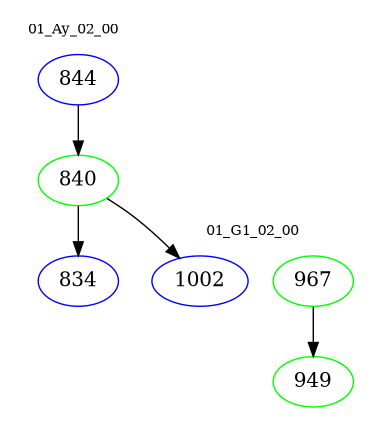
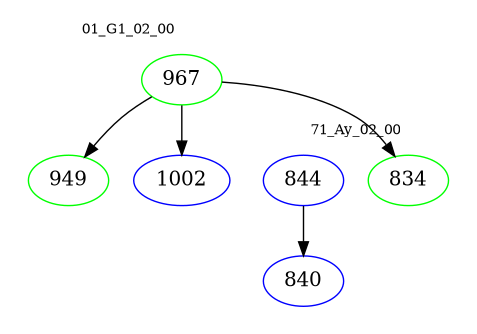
cluster "01_Ay_02_00": label "01_Ay_02_00" -> "71_Ay_02_00"
node "840": color green -> blue
edge "840" -> "834": now "967" -> "834"
edge "840" -> "1002": now "967" -> "1002"
node "834": color blue -> green
